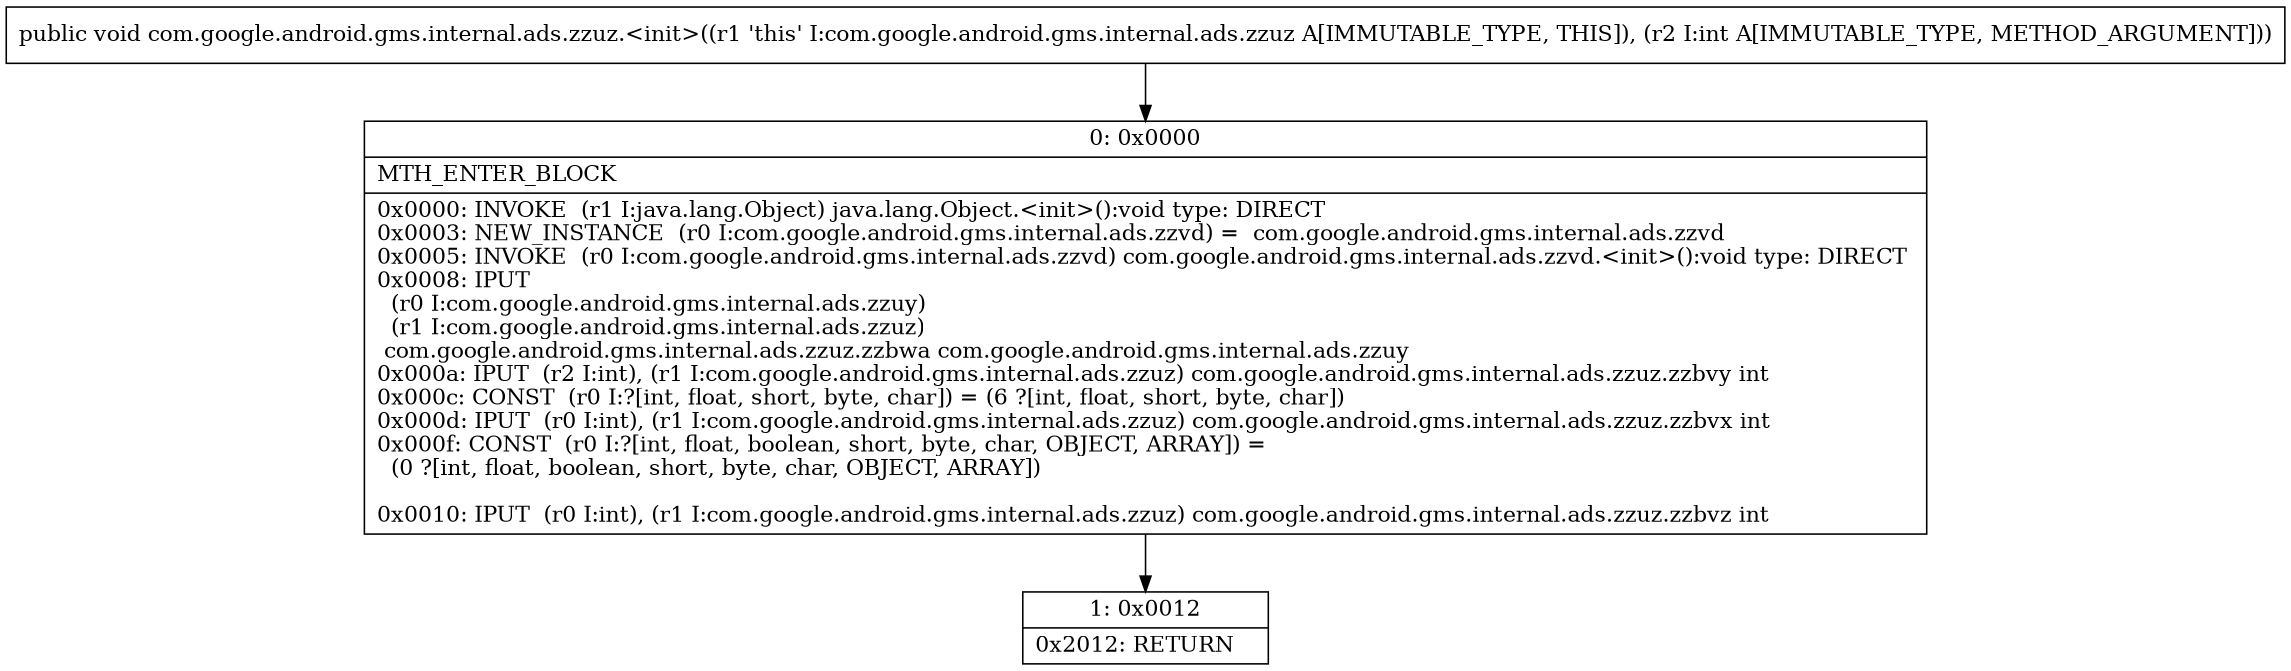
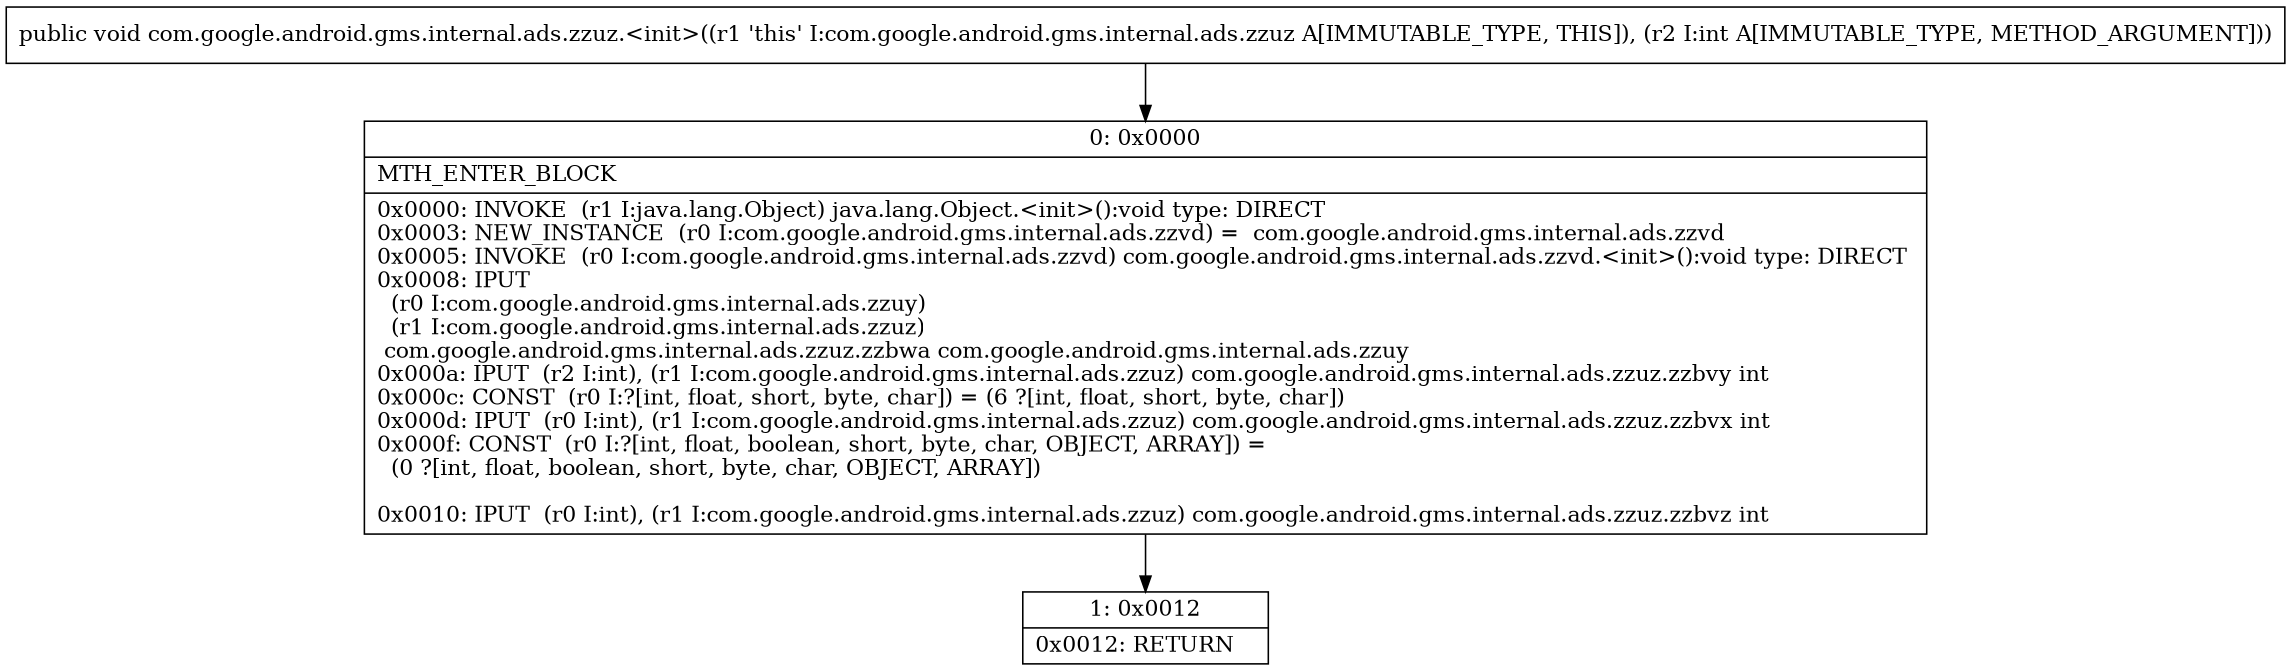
node "1: 0x0012": text "0x2012: RETURN" -> "0x0012: RETURN"
